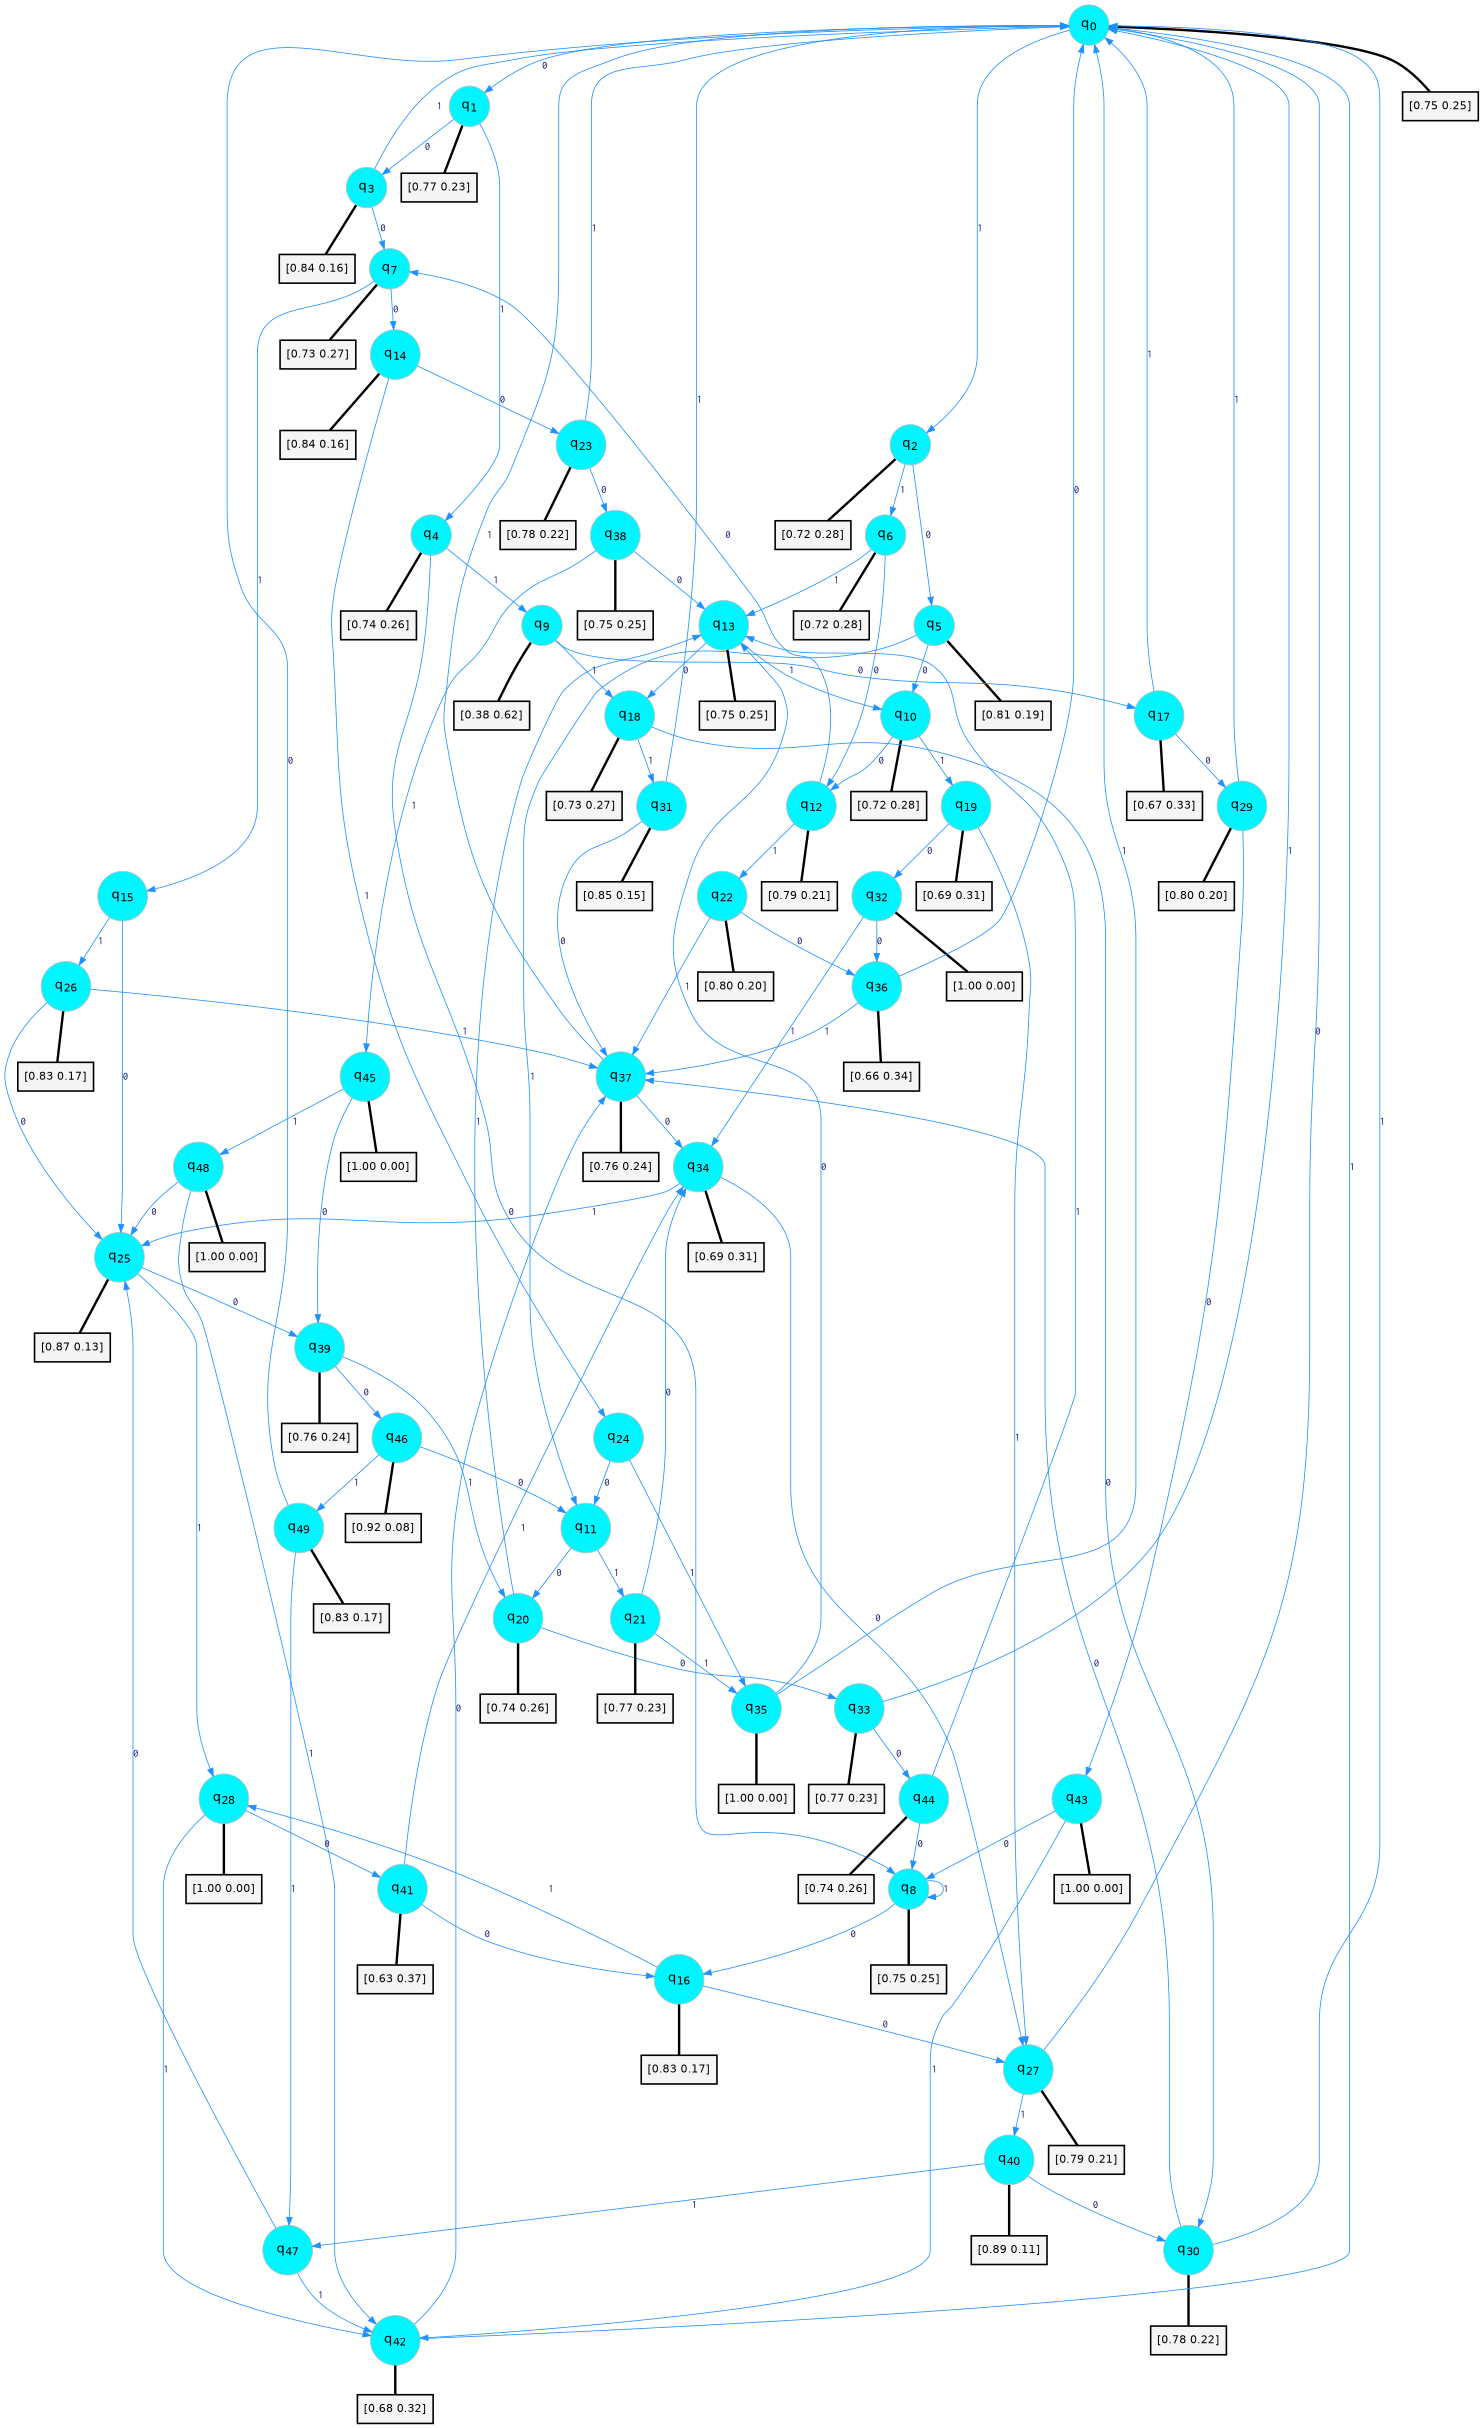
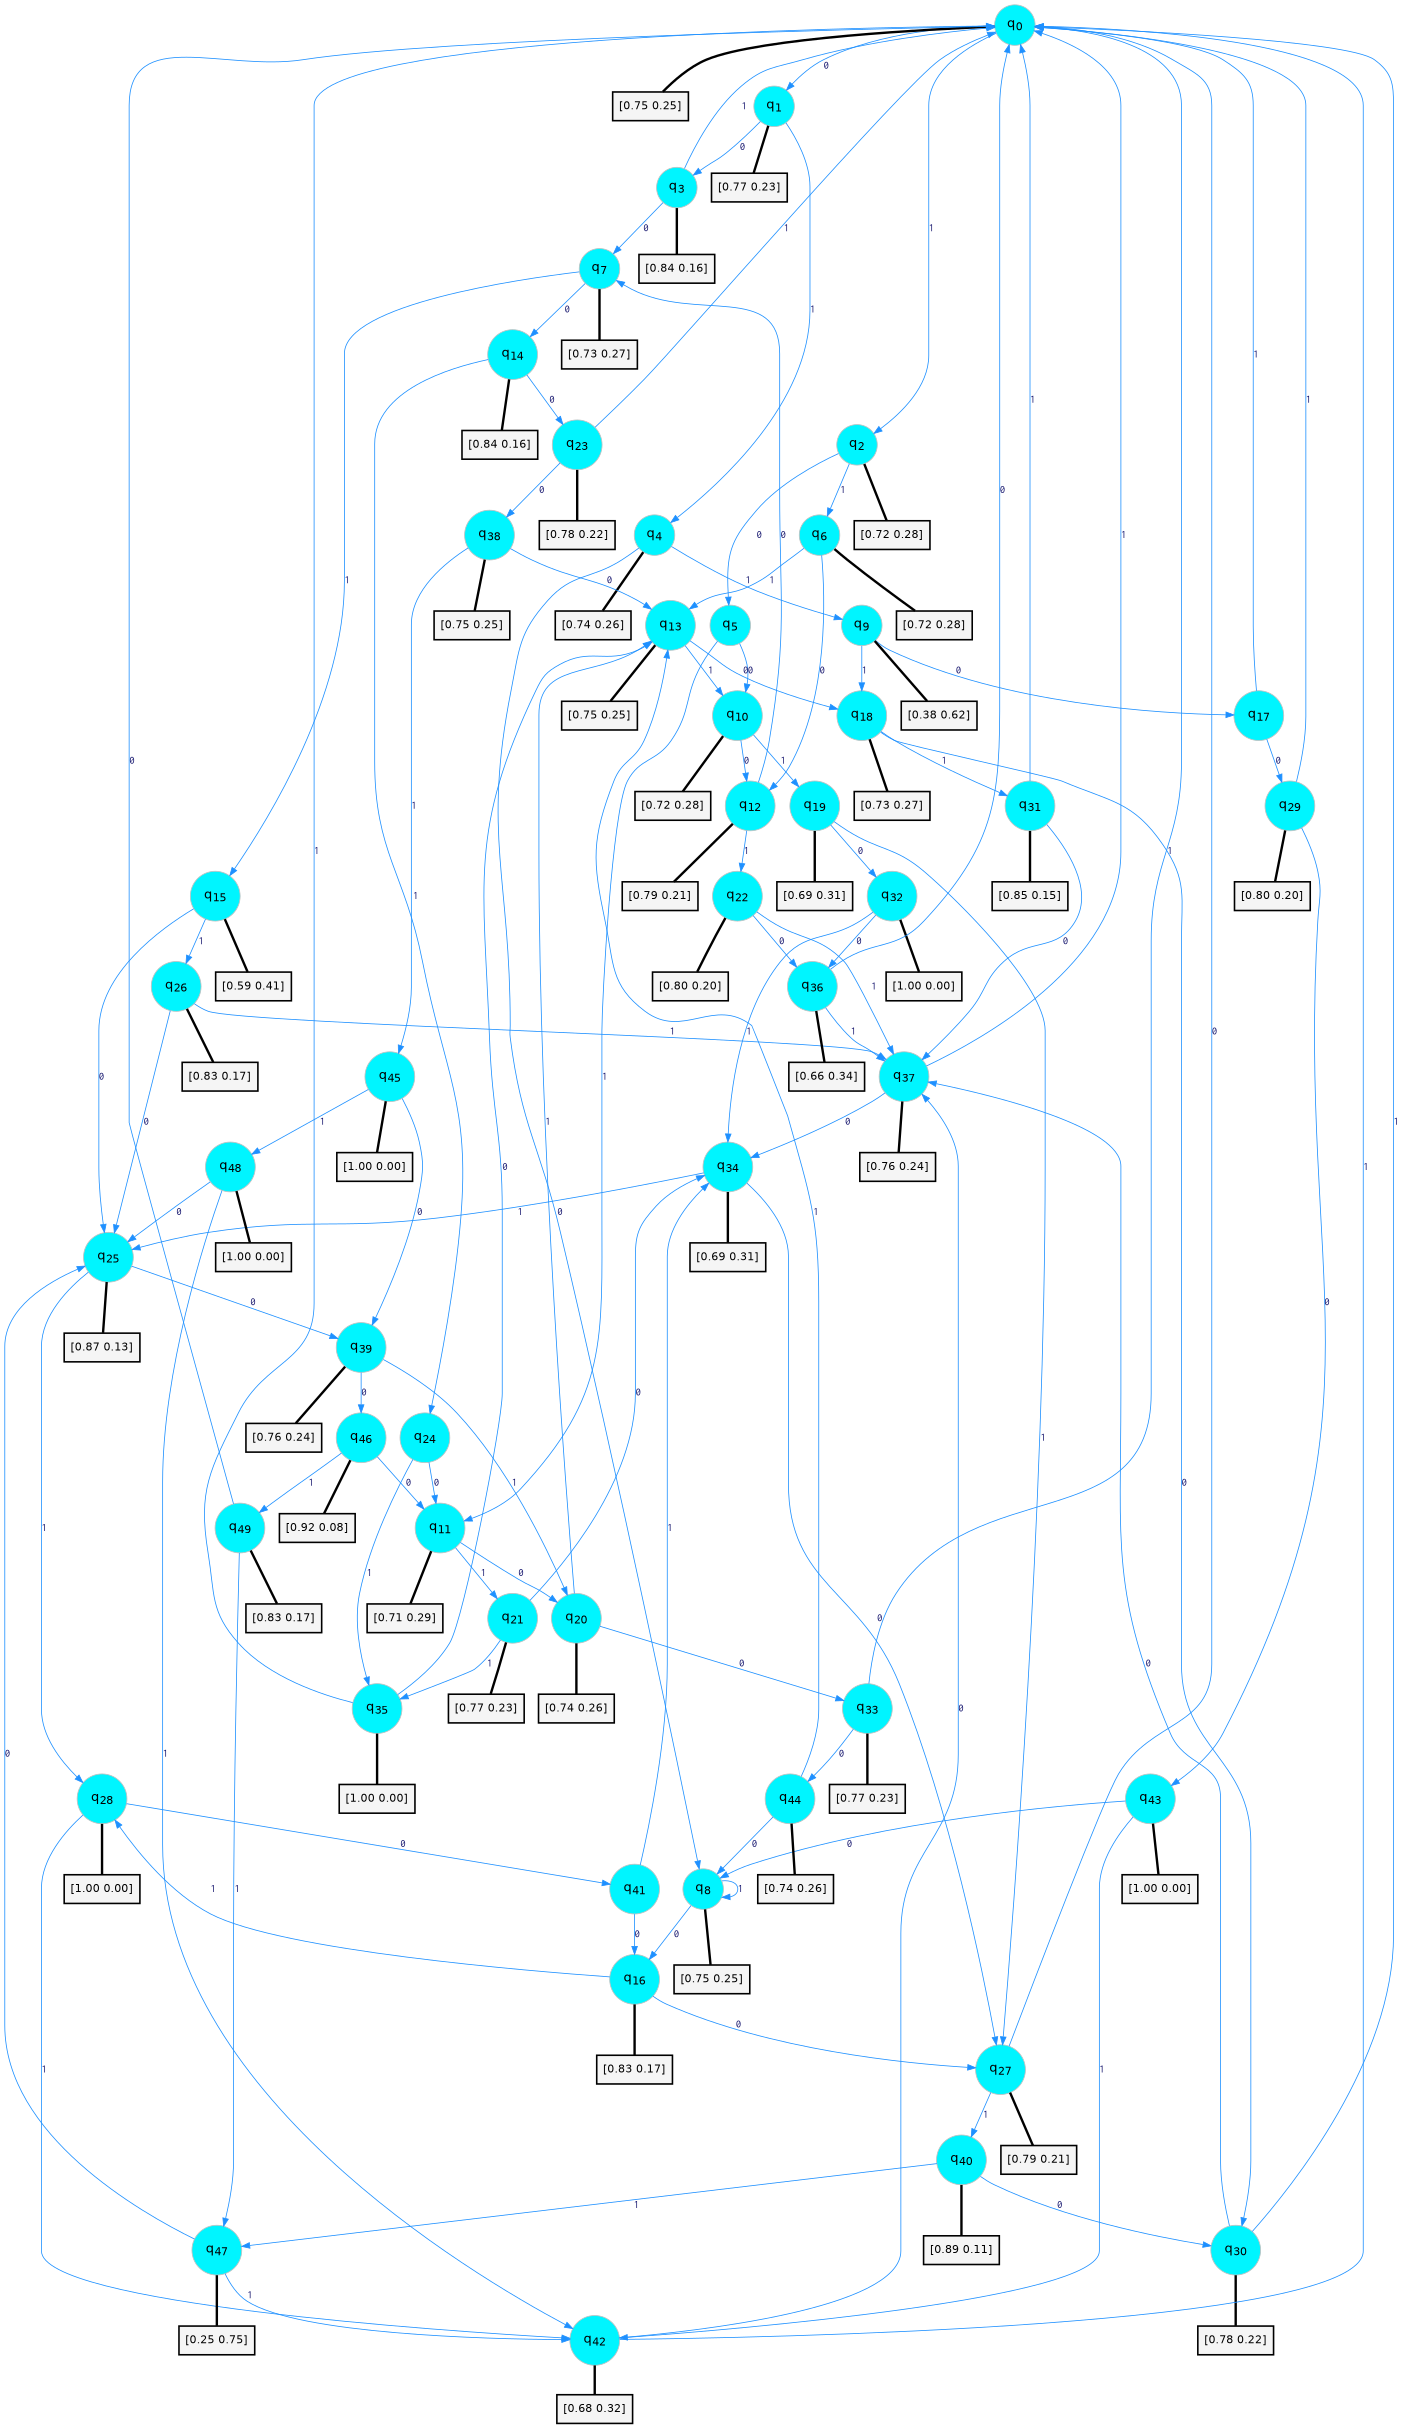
node "[0.81 0.19]": removed
node "[0.67 0.33]": removed
node "[0.59 0.41]": added
node "[0.71 0.29]": added
node "[0.63 0.37]": removed
node "[0.25 0.75]": added
